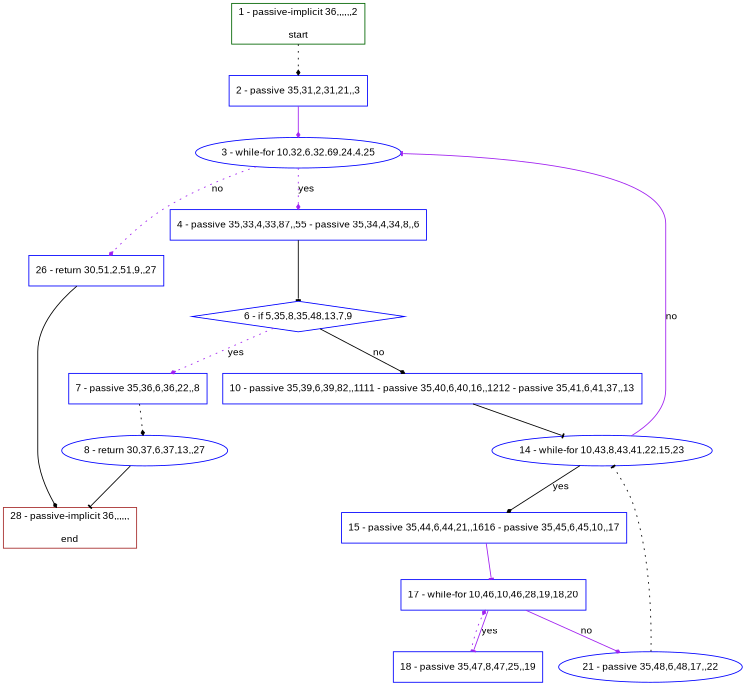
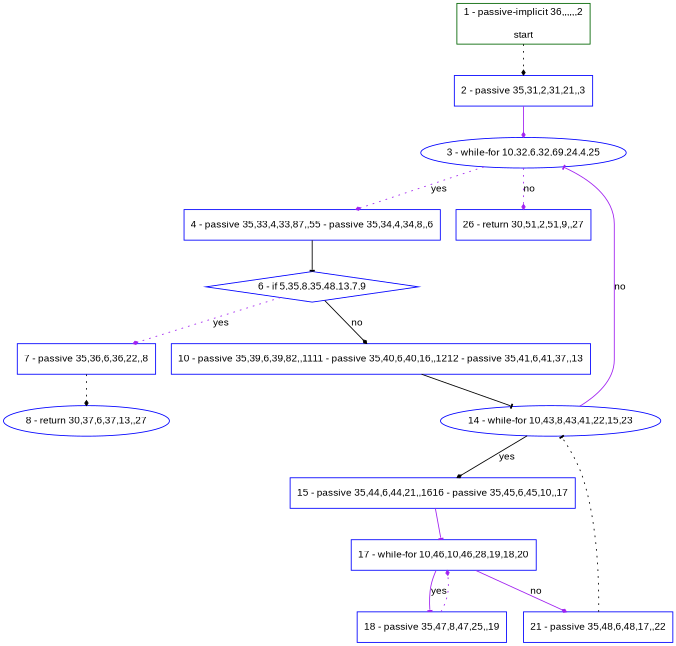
node "28 - passive-implicit 36,,,,,, end": removed
node "21 - passive 35,48,6,48,17,,22": shape ellipse -> box
